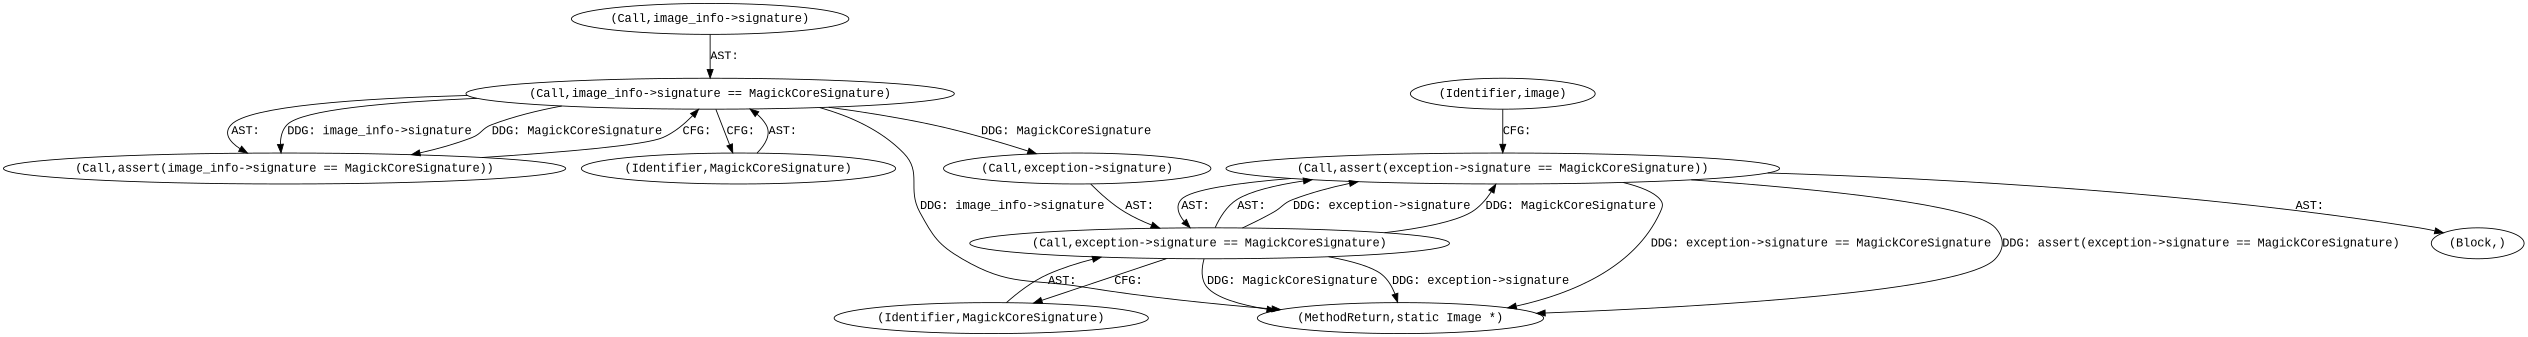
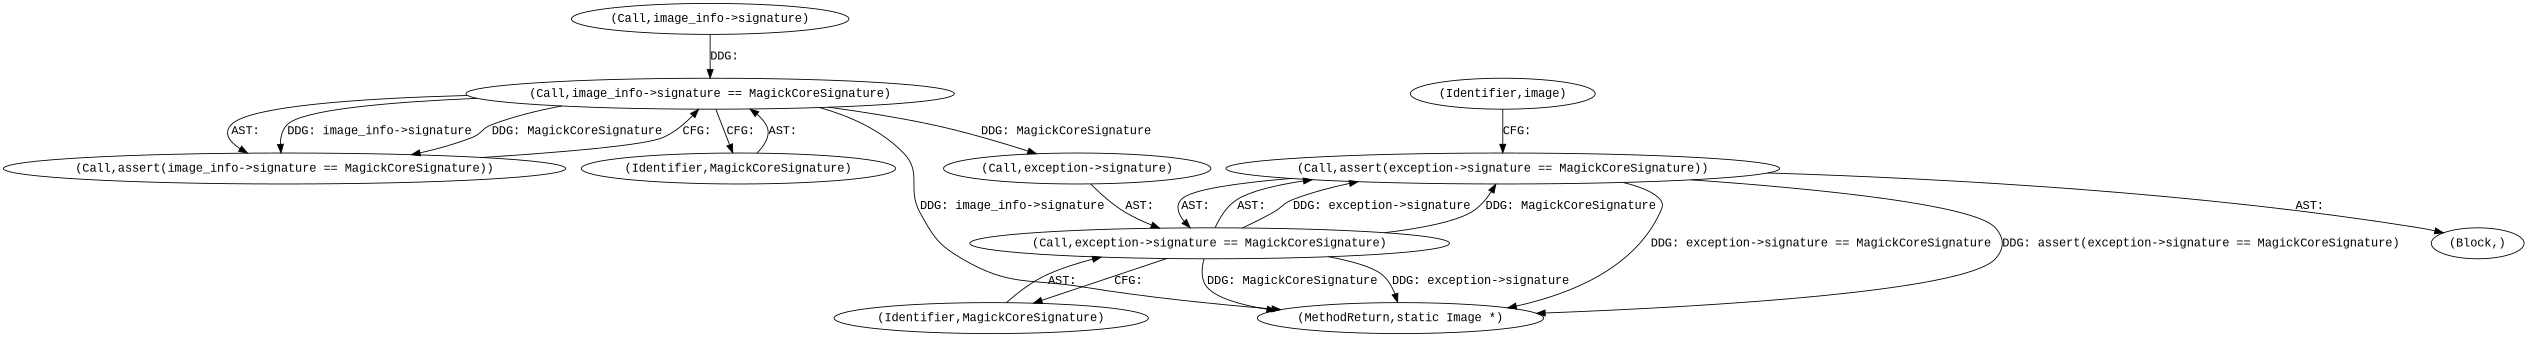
edge "(Call,image_info->signature)" -> "(Call,image_info->signature == MagickCoreSignature)": label "AST: " -> "DDG: "
